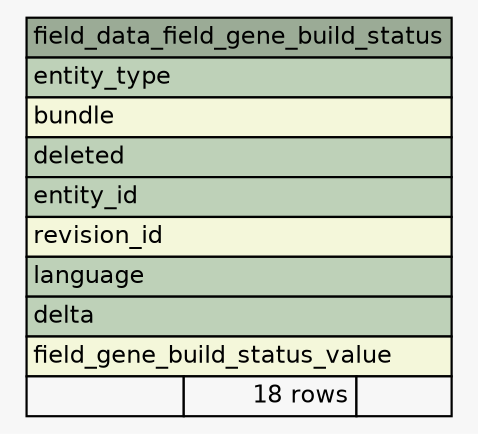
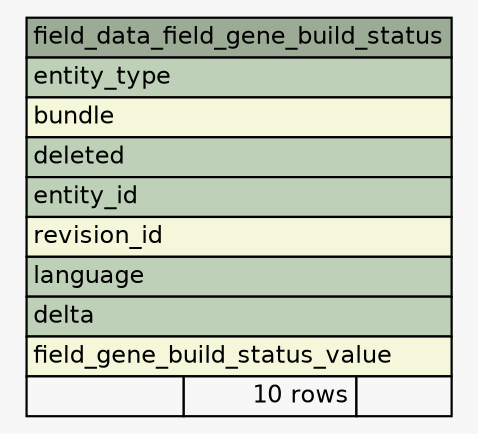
node "field_data_field_gene_build_status": text "18 rows" -> "10 rows"
